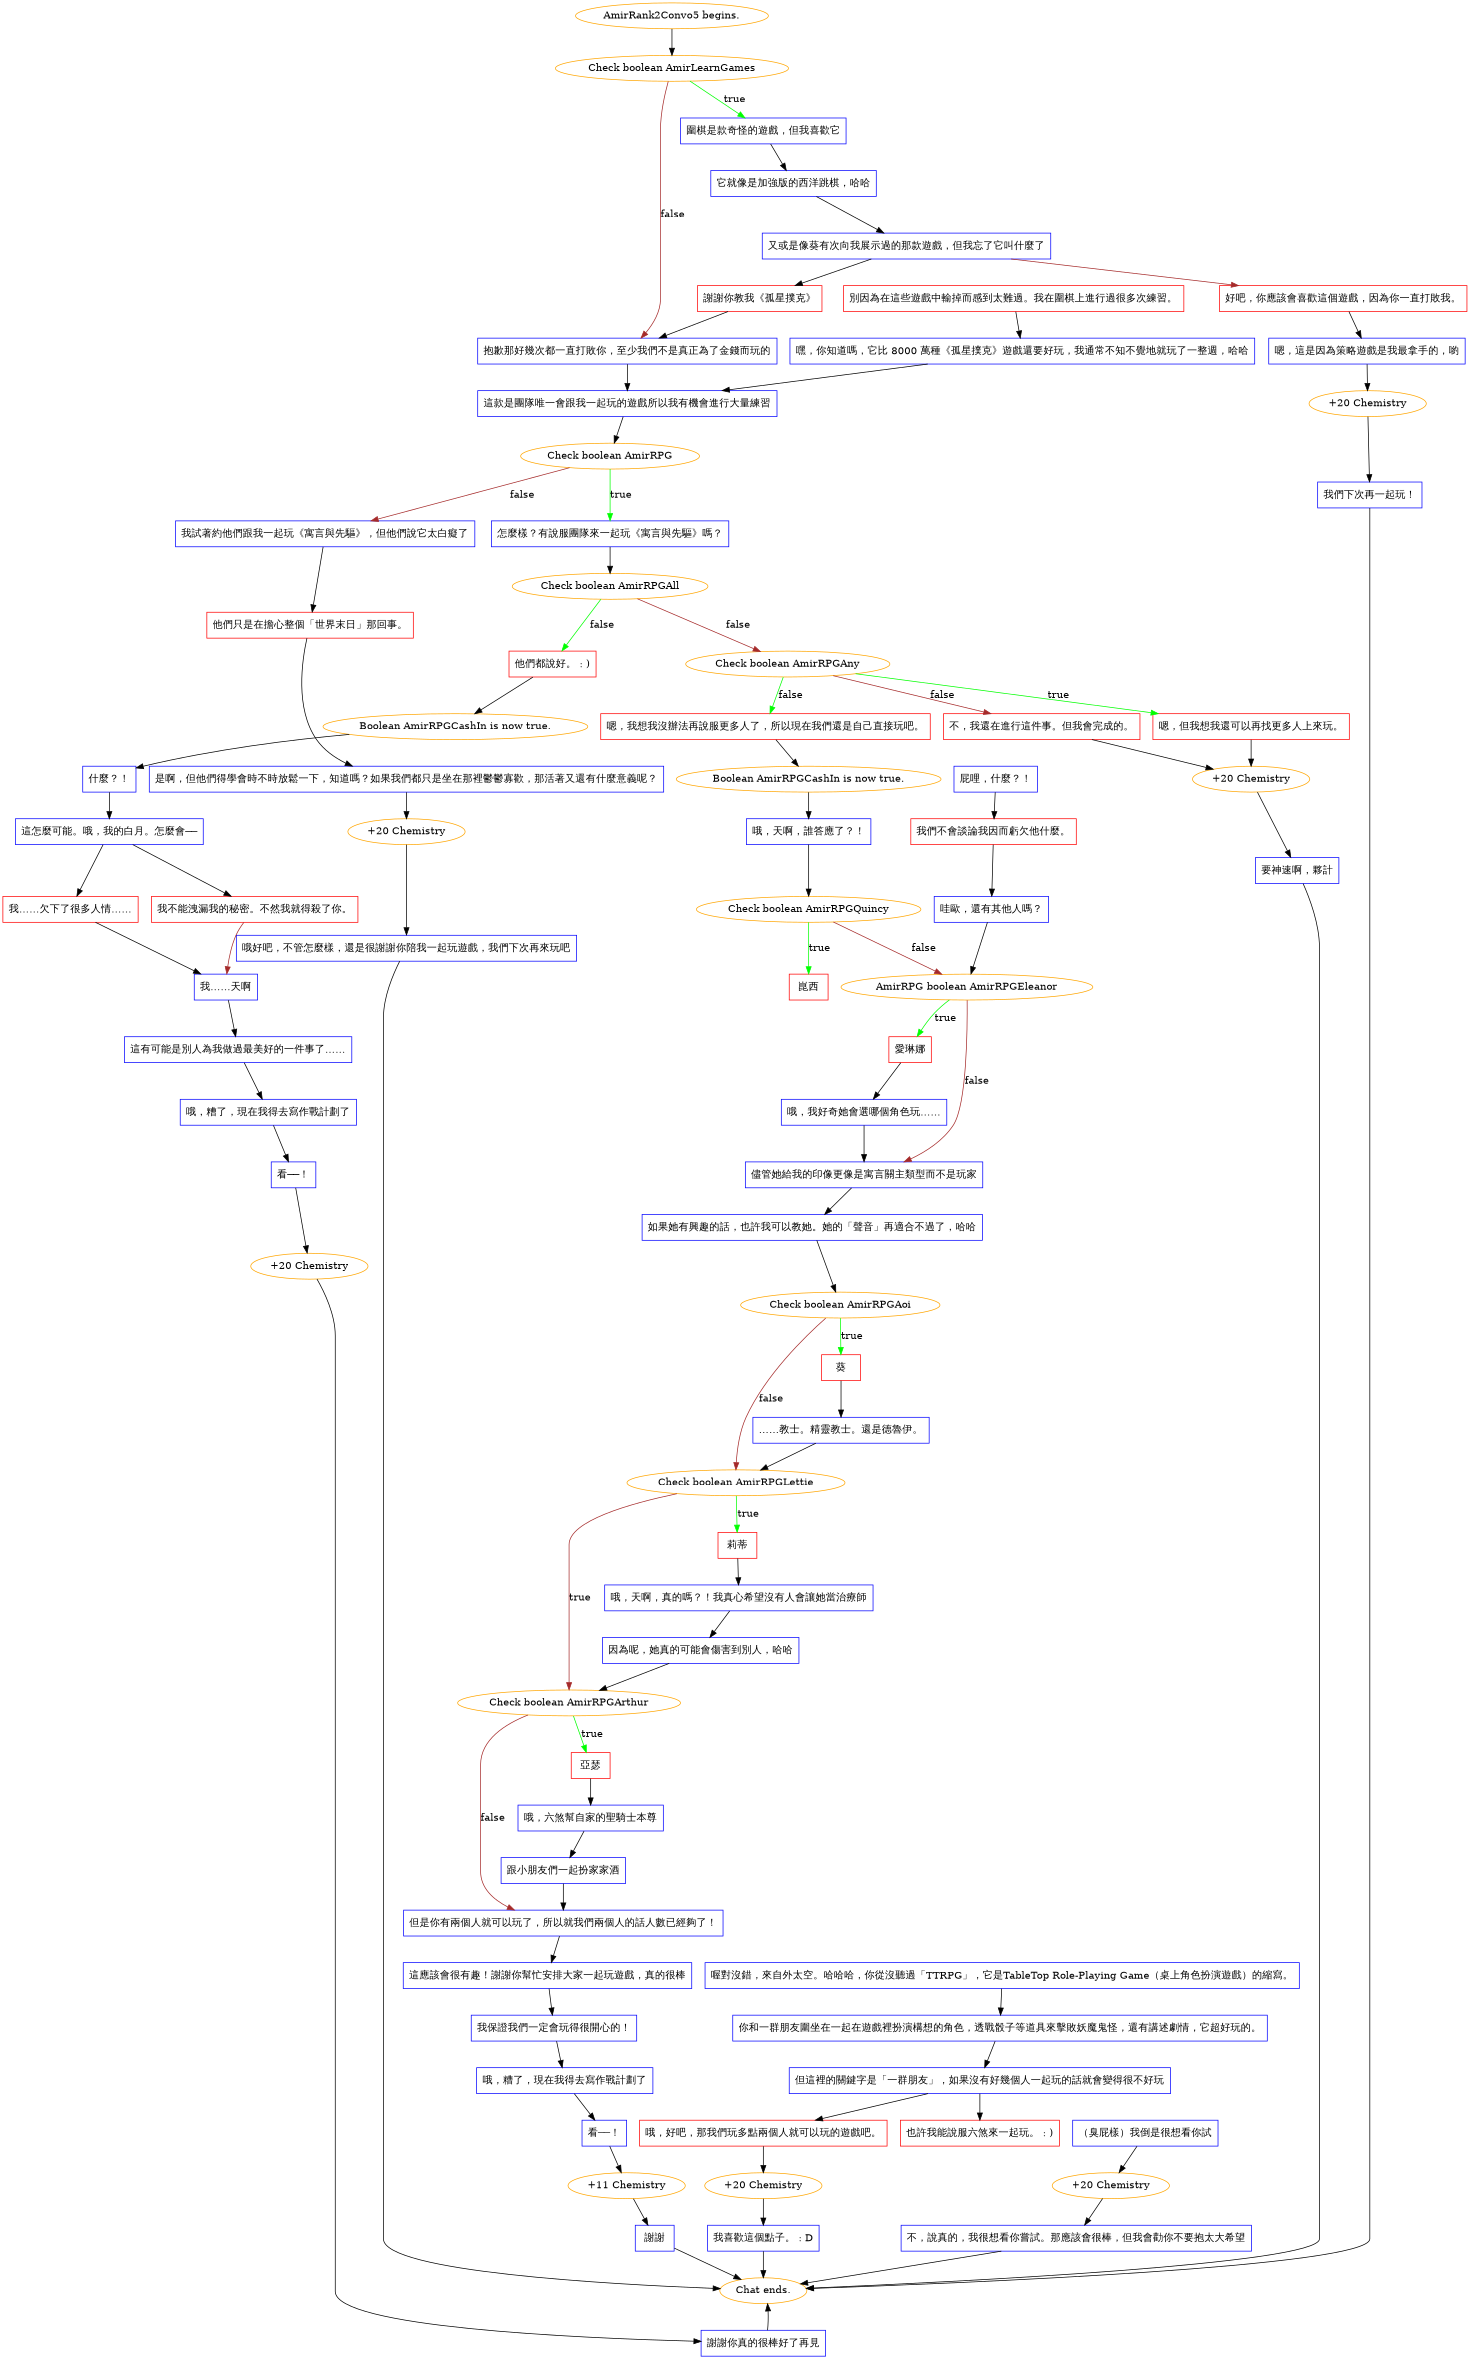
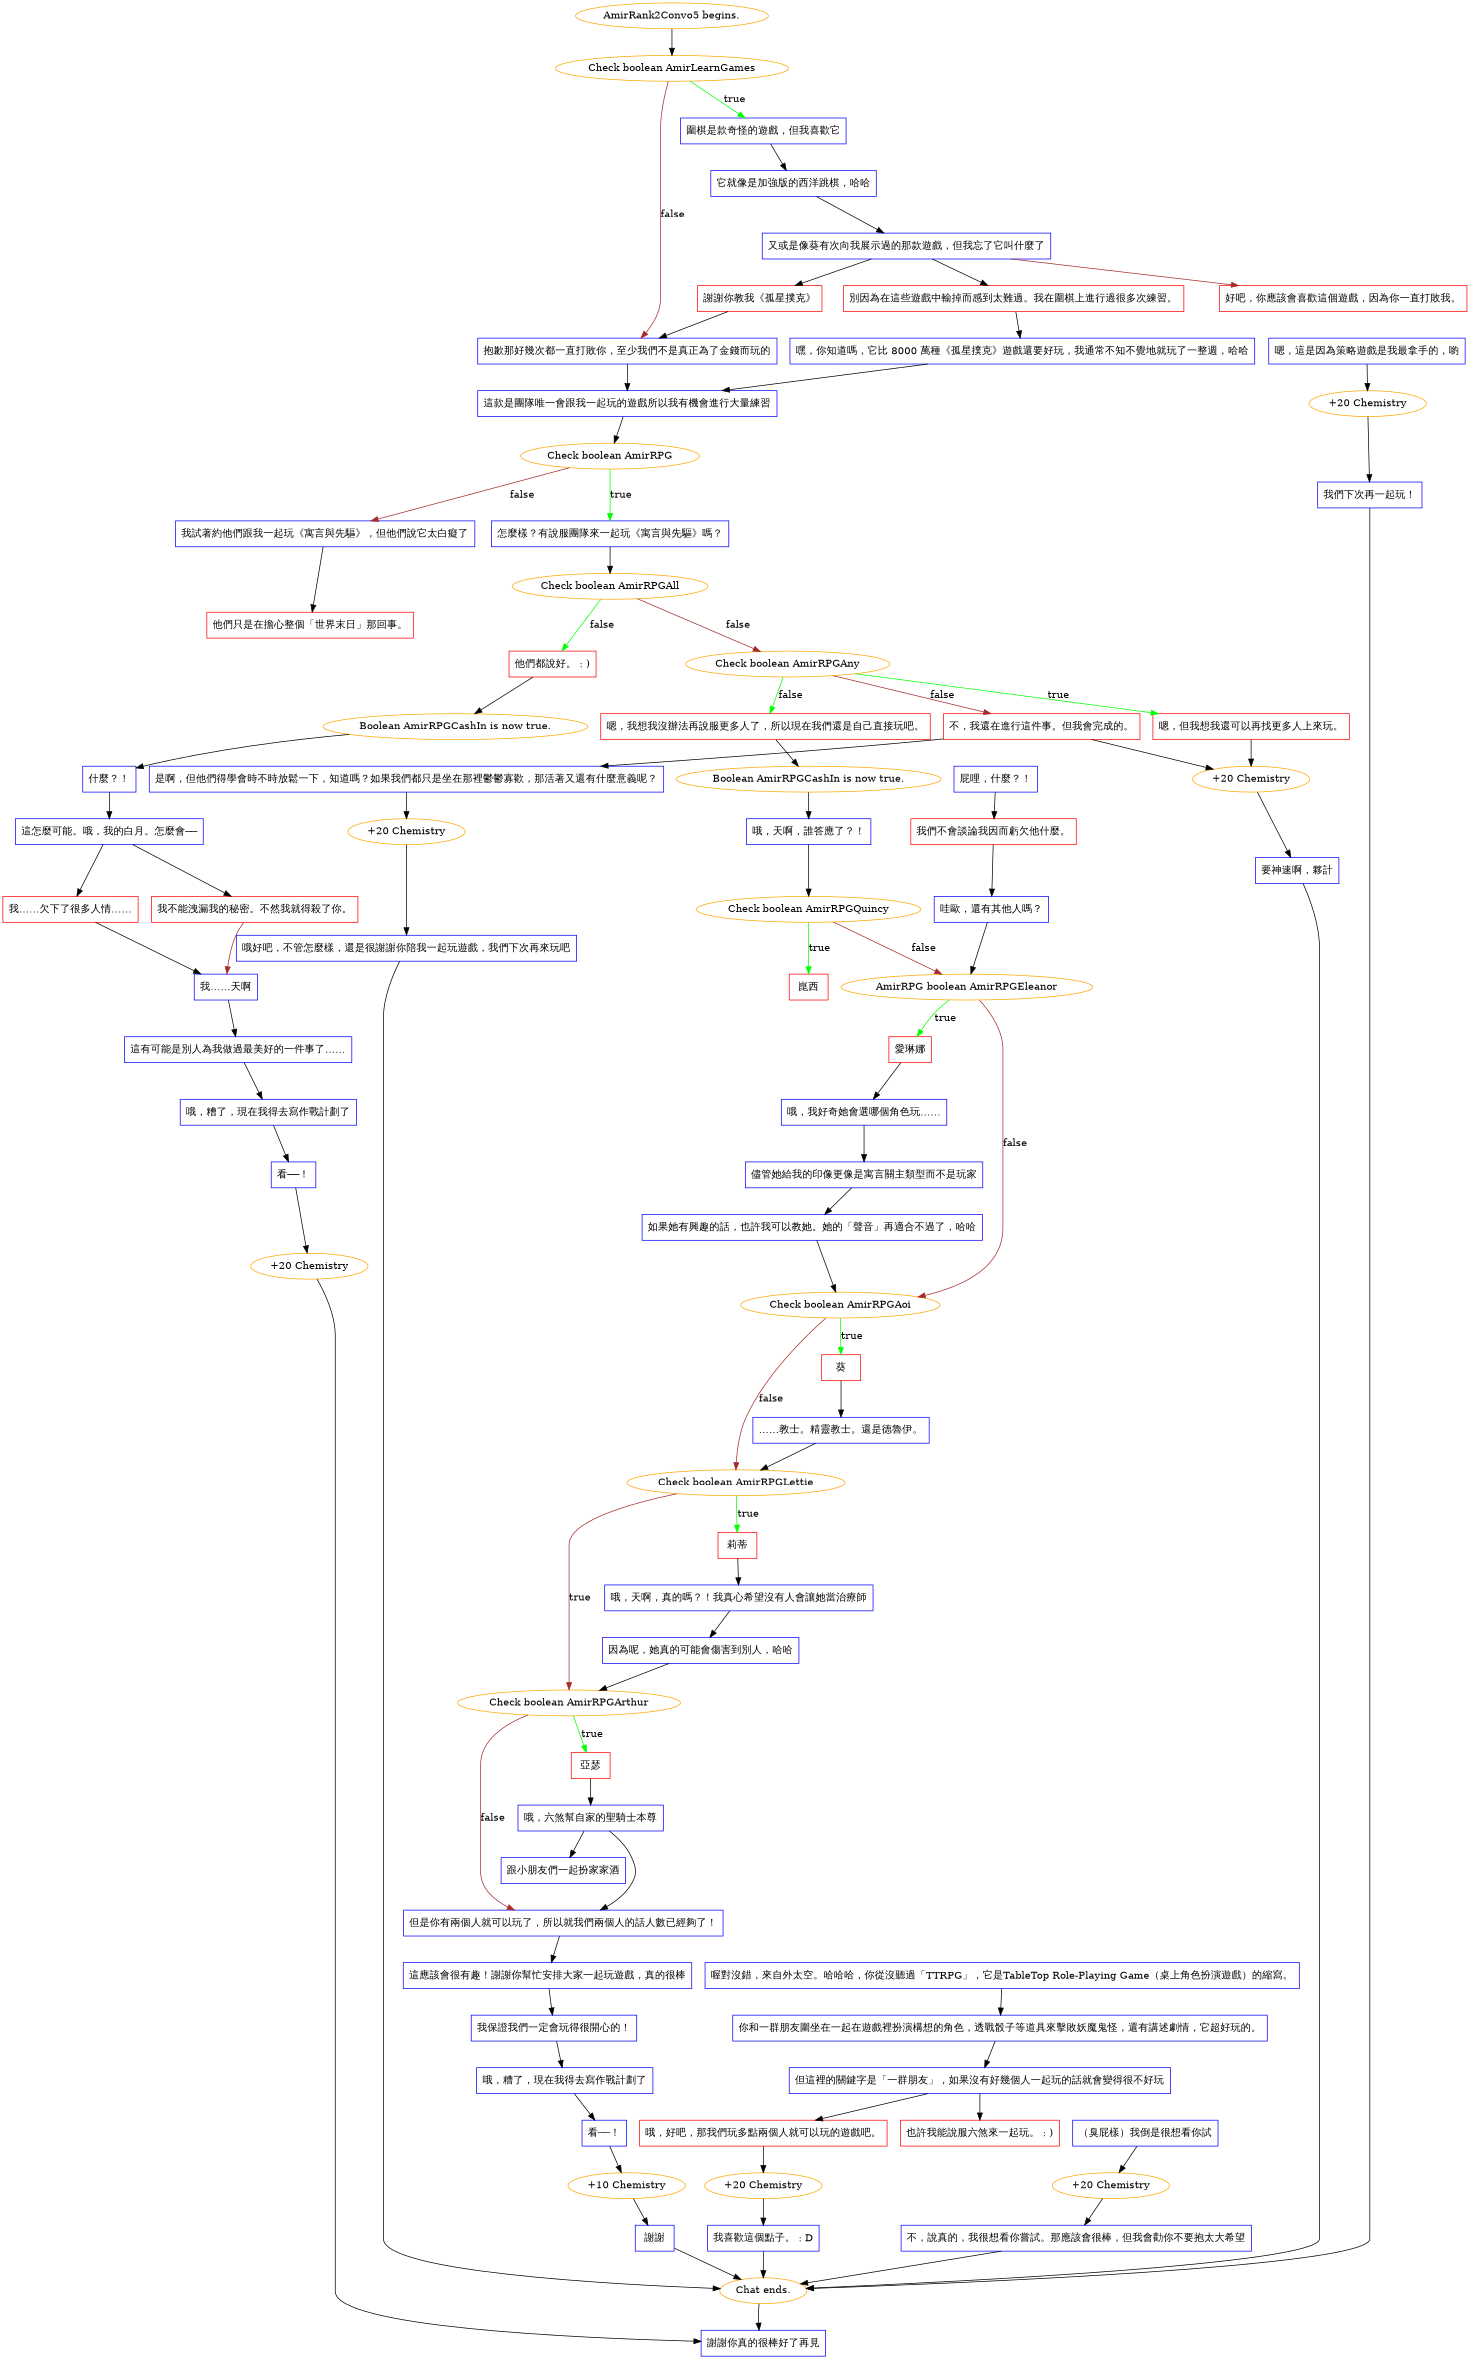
edge "又或是像葵有次向我展示過的那款遊戲，但我忘了它叫什麼了" -> "別因為在這些遊戲中輸掉而感到太難過。我在圍棋上進行過很多次練習。": added
edge "好吧，你應該會喜歡這個遊戲，因為你一直打敗我。" -> "嗯，這是因為策略遊戲是我最拿手的，喲": removed
edge "他們只是在擔心整個「世界末日」那回事。" -> "是啊，但他們得學會時不時放鬆一下，知道嗎？如果我們都只是坐在那裡鬱鬱寡歡，那活著又還有什麼意義呢？": now "不，我還在進行這件事。但我會完成的。" -> "是啊，但他們得學會時不時放鬆一下，知道嗎？如果我們都只是坐在那裡鬱鬱寡歡，那活著又還有什麼意義呢？"
edge "AmirRPG boolean AmirRPGEleanor" -> "儘管她給我的印像更像是寓言關主類型而不是玩家": now "AmirRPG boolean AmirRPGEleanor" -> "Check boolean AmirRPGAoi"
edge "跟小朋友們一起扮家家酒" -> "但是你有兩個人就可以玩了，所以就我們兩個人的話人數已經夠了！": now "哦，六煞幫自家的聖騎士本尊" -> "但是你有兩個人就可以玩了，所以就我們兩個人的話人數已經夠了！"
node "+11 Chemistry": label "+11 Chemistry" -> "+10 Chemistry"
edge "謝謝你真的很棒好了再見" -> "Chat ends.": reversed
